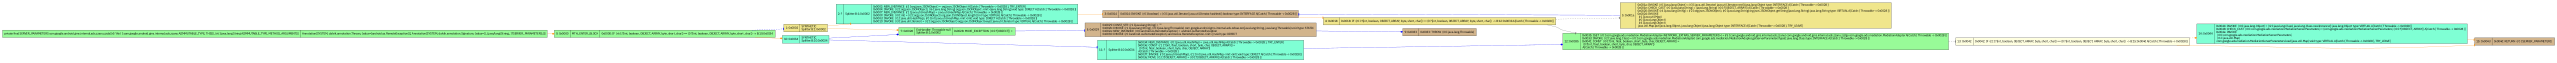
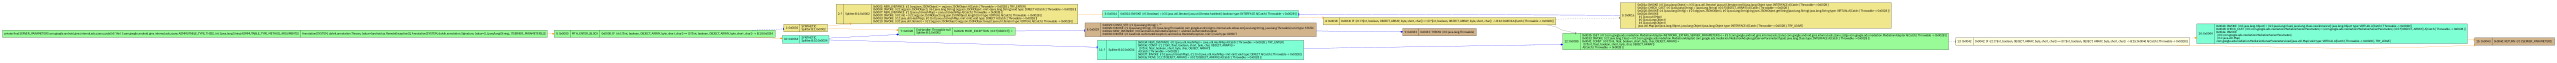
node "2: ?": fillcolor aquamarine -> khaki
node "3: 0x0014": fillcolor tan -> aquamarine
